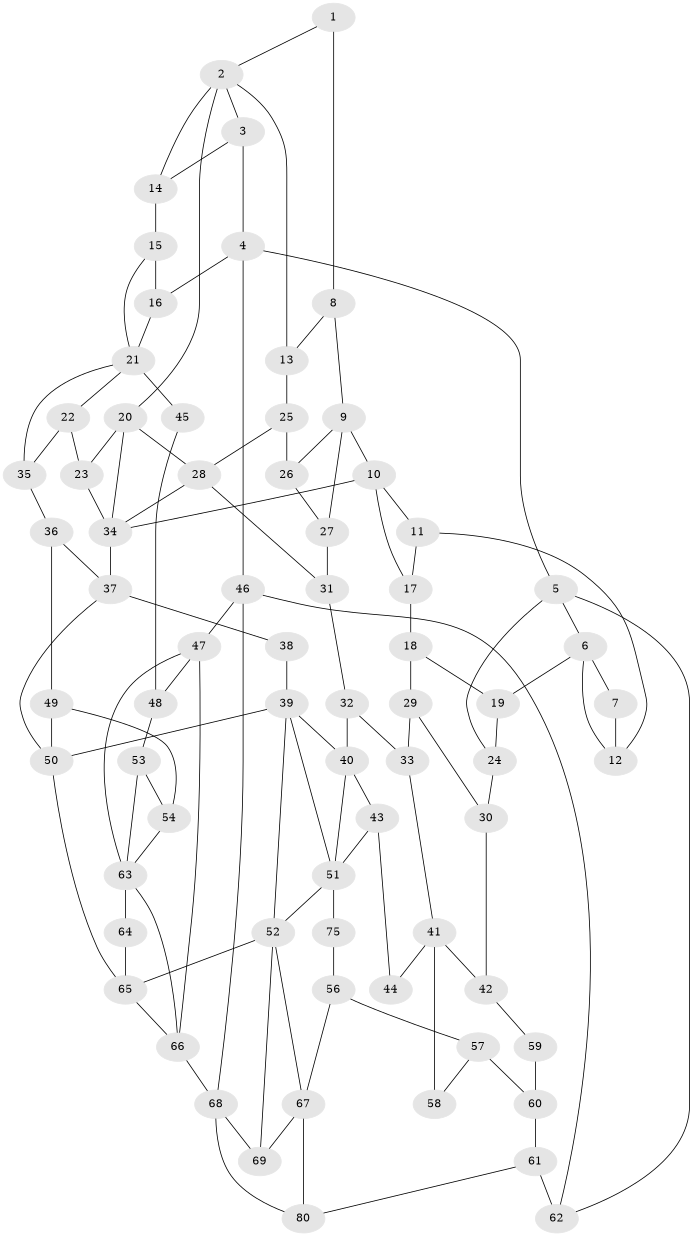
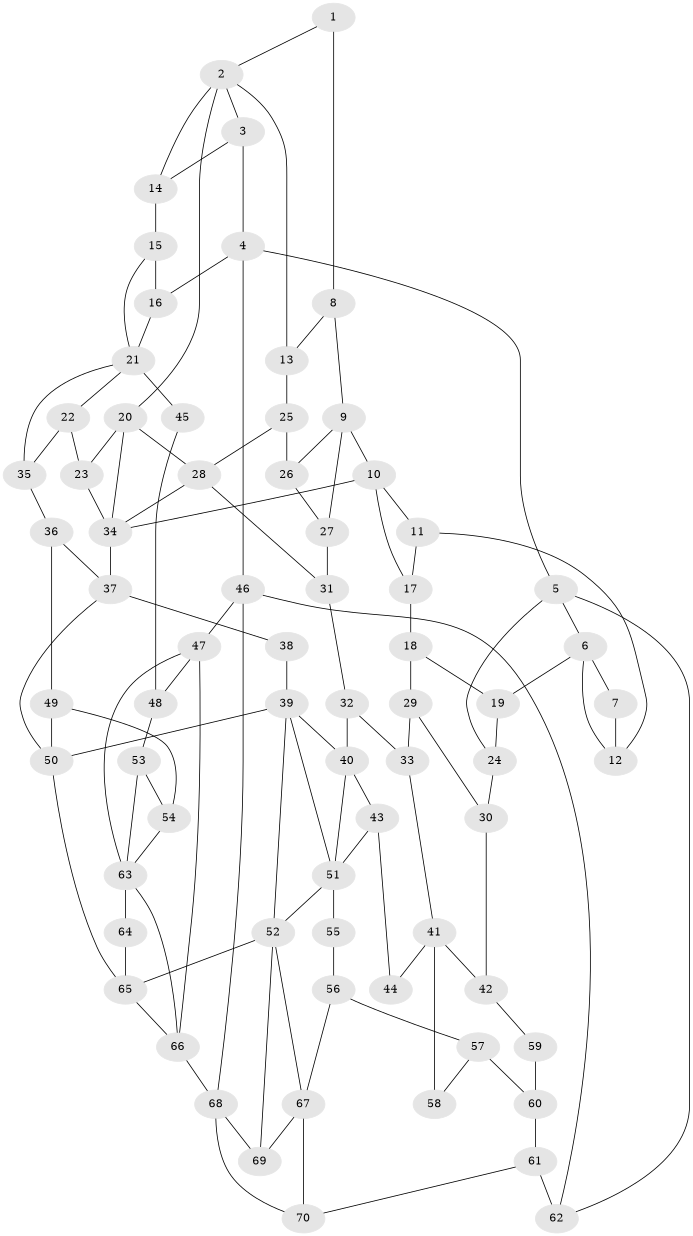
node "75": label "75" -> "55"
node "80": label "80" -> "70"
